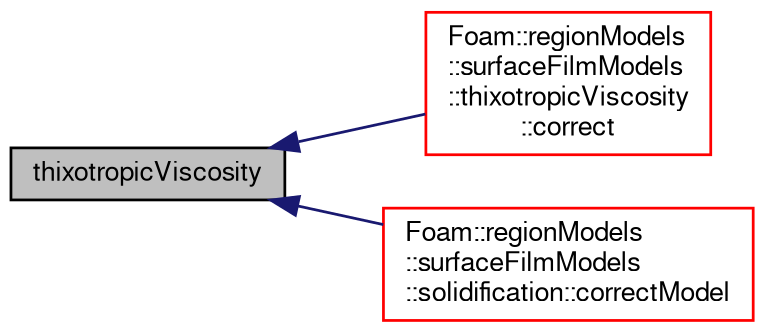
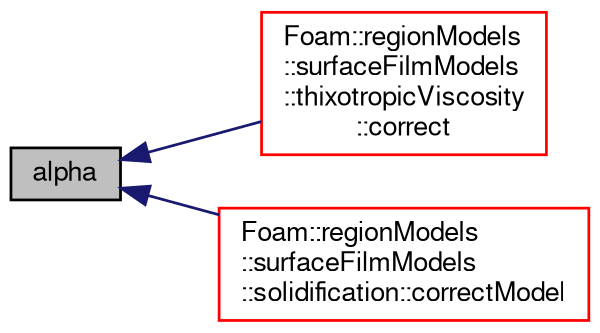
node "thixotropicViscosity": label "thixotropicViscosity" -> "alpha"
